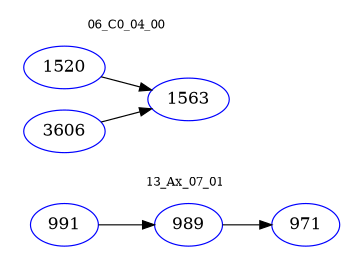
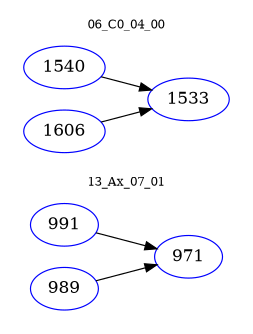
node "1520": label "1520" -> "1540"
node "1563": label "1563" -> "1533"
node "3606": label "3606" -> "1606"
edge "991" -> "989": now "991" -> "971"
